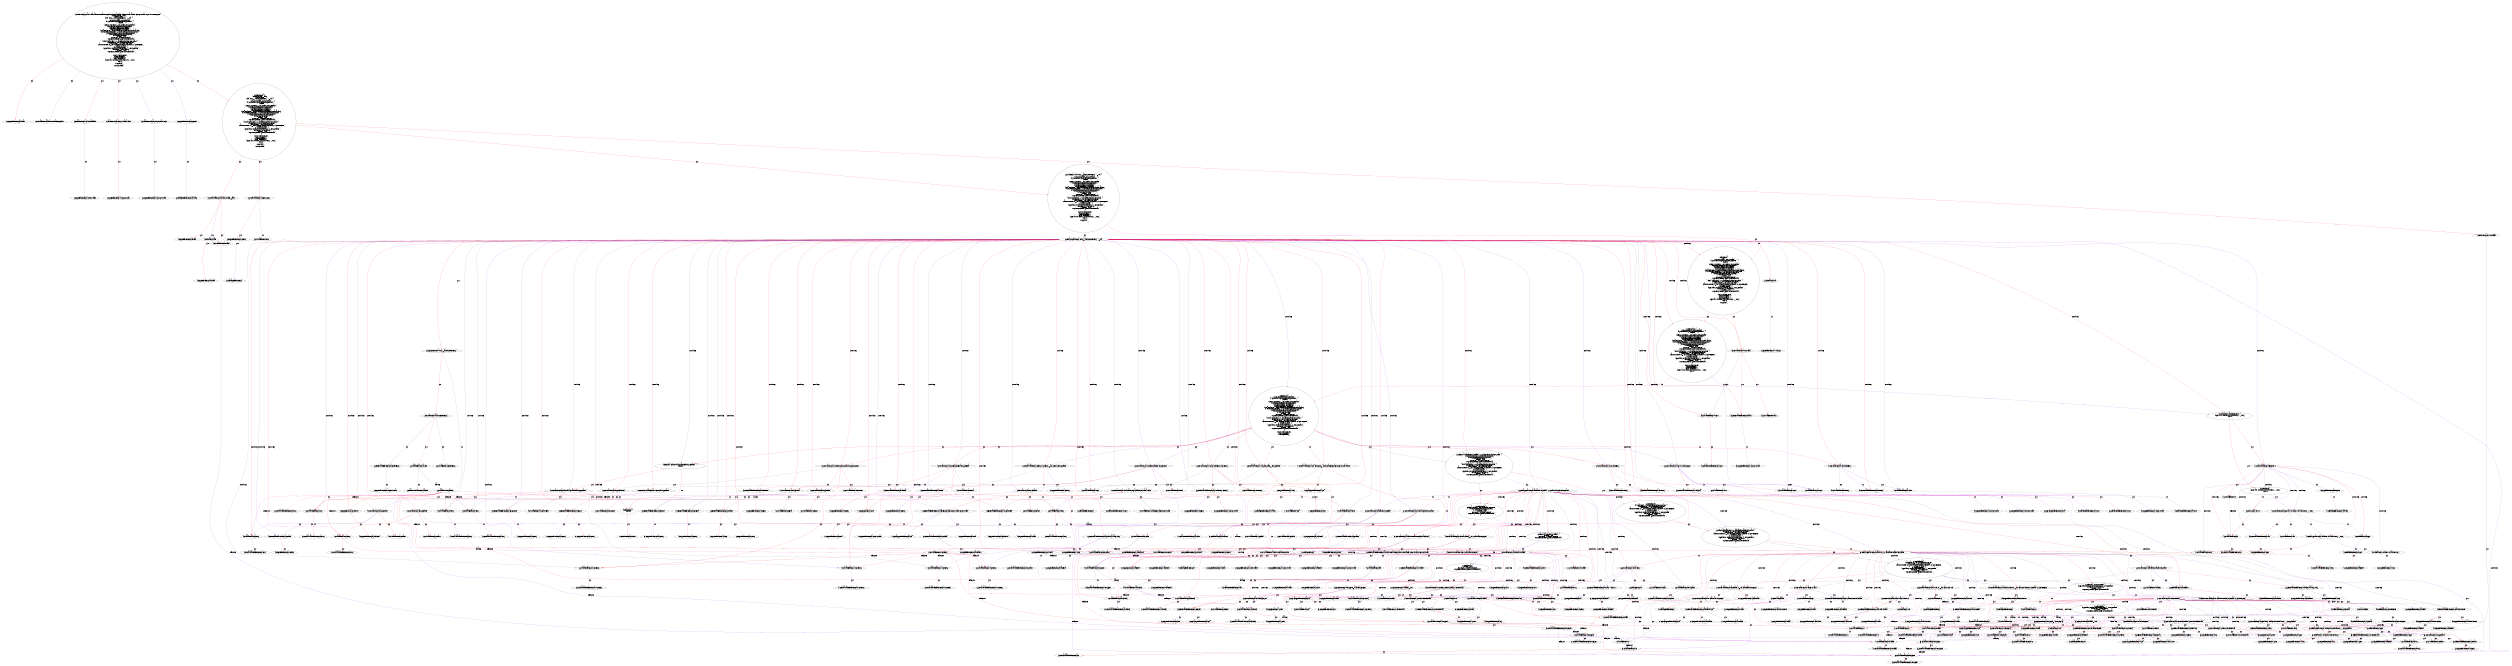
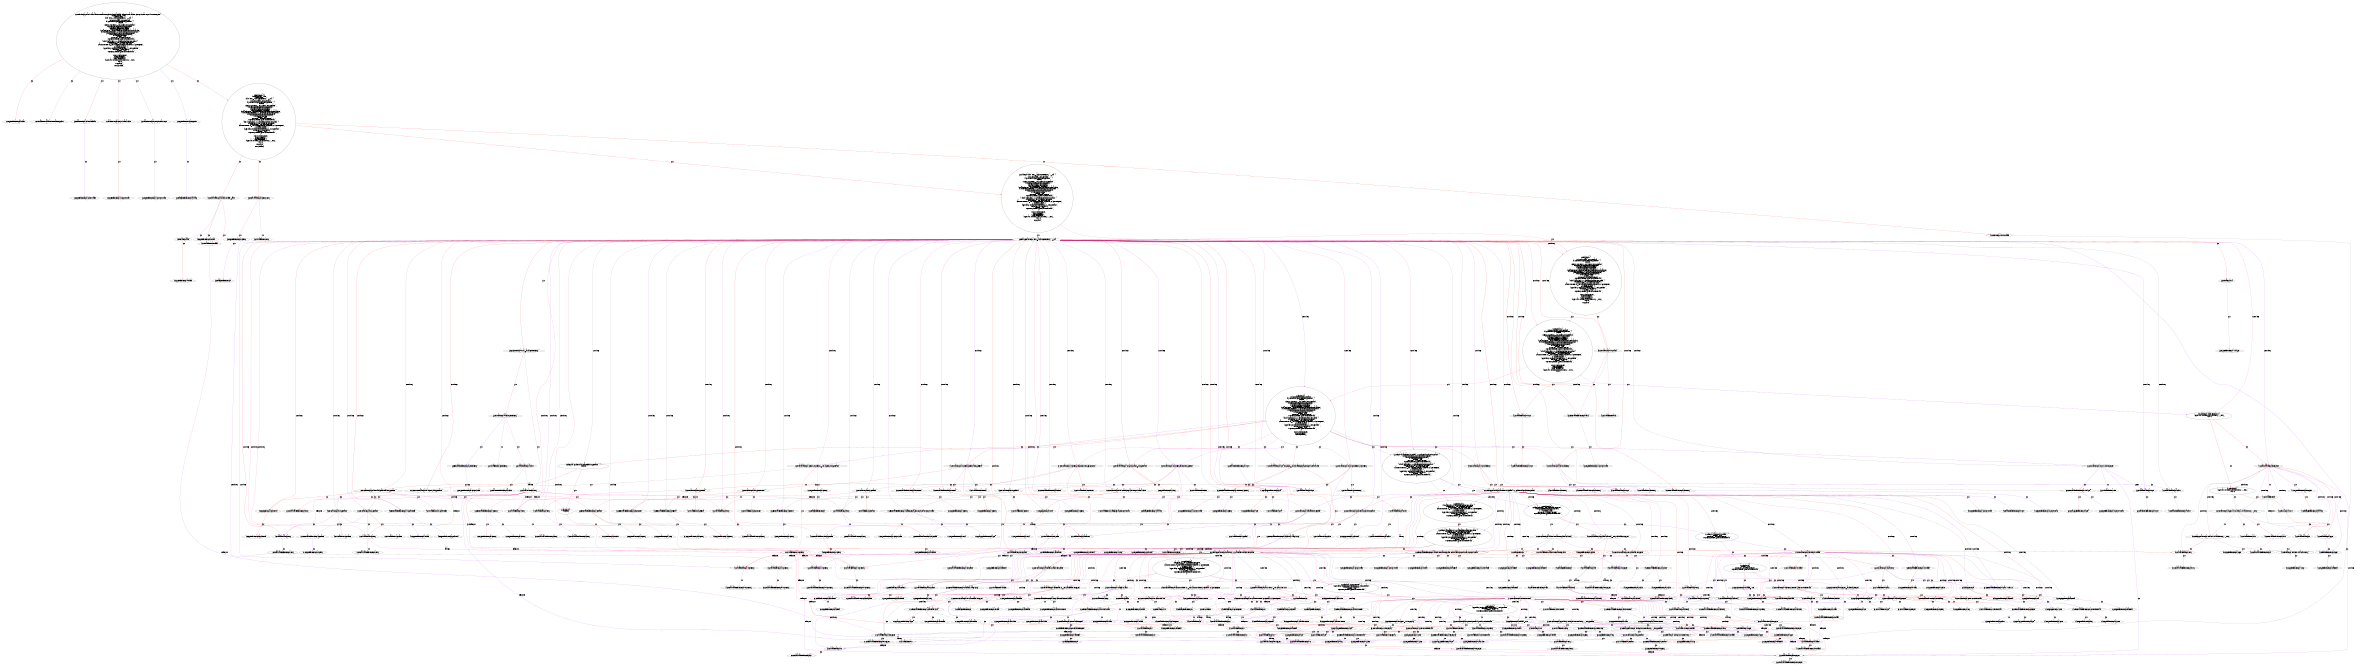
edge "16:CtVariableReadImpl@output" -> "16:CtParameterReferenceImpl@output": reversed
edge "23:CtVariableReadImpl@archiveObj" -> "23:CtLocalVariableReferenceImpl@archiveObj": reversed
